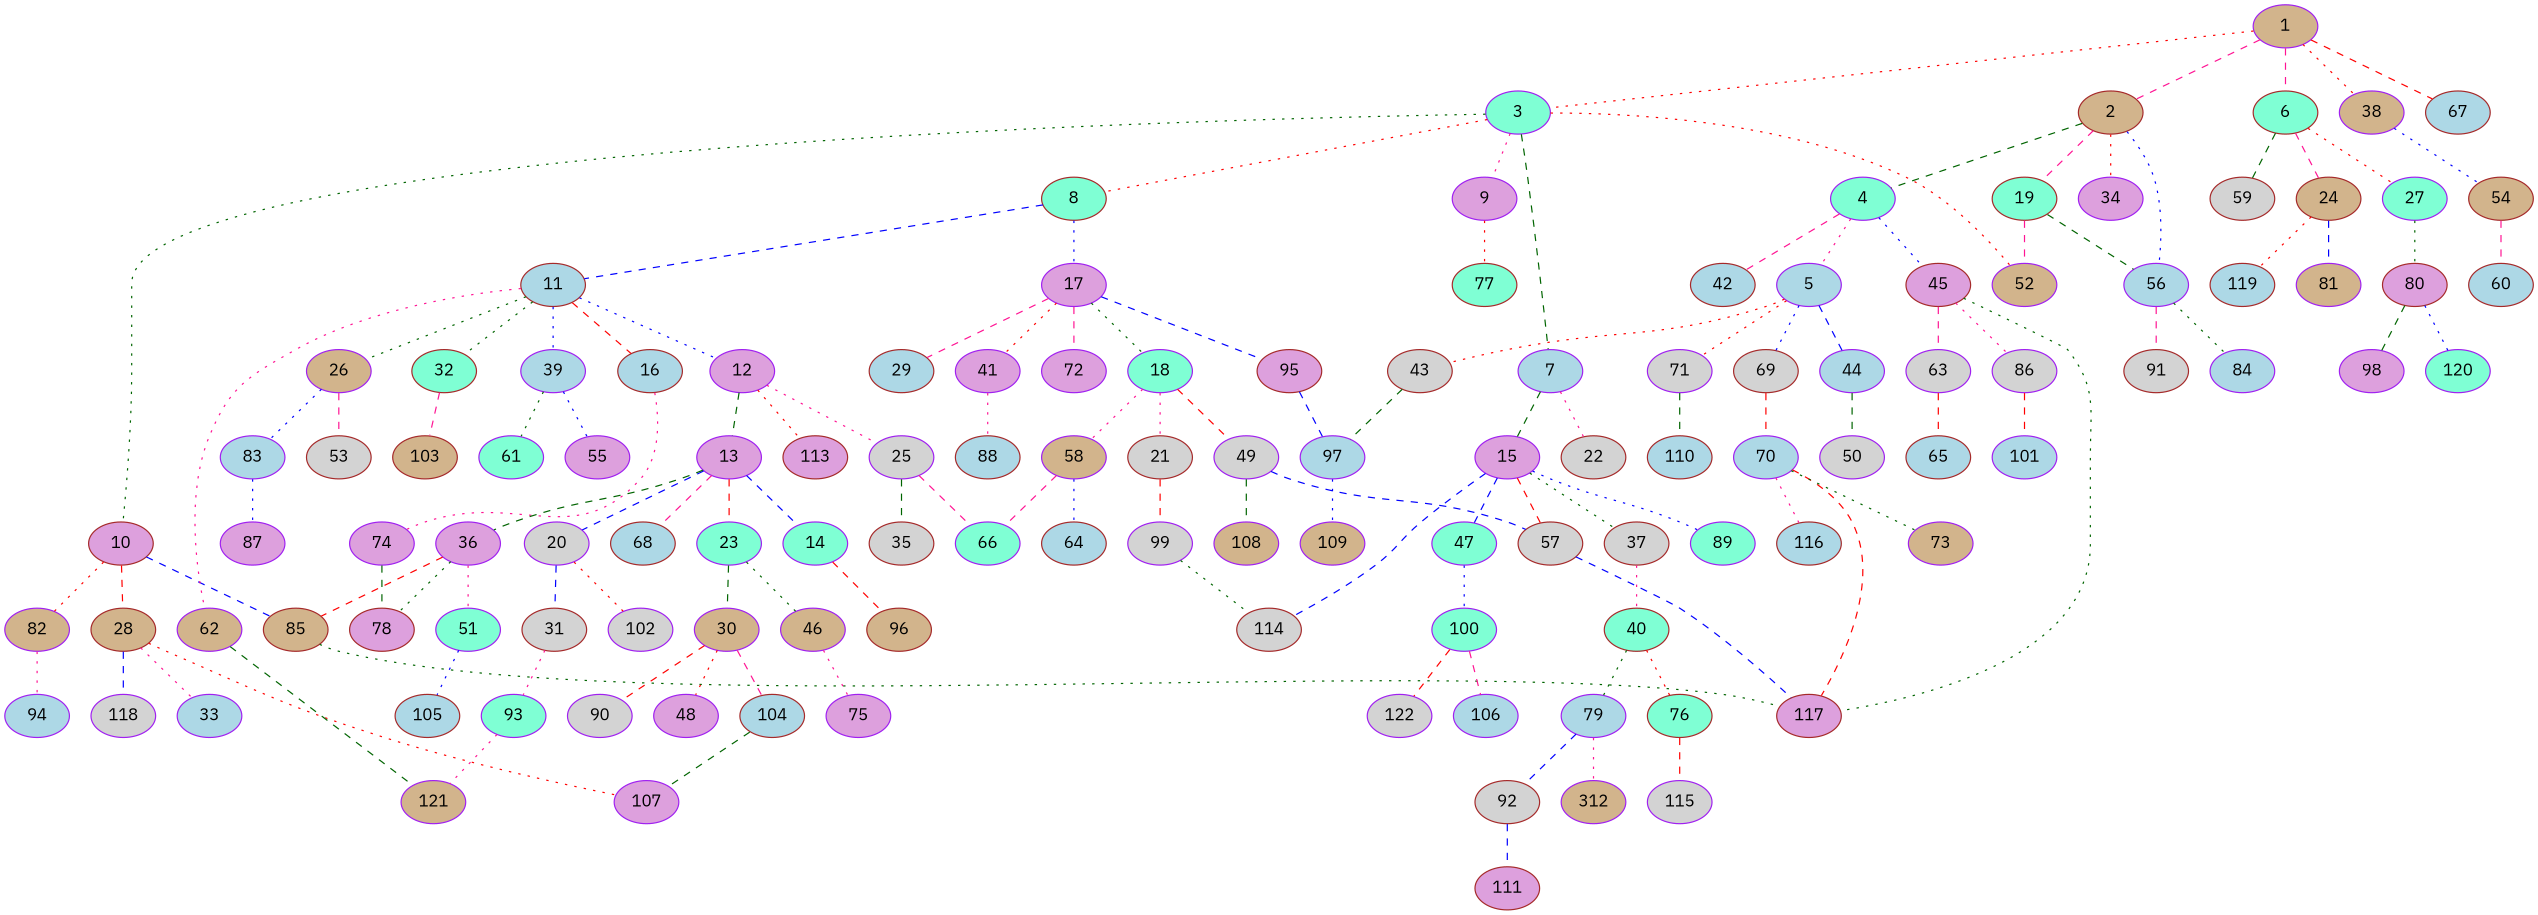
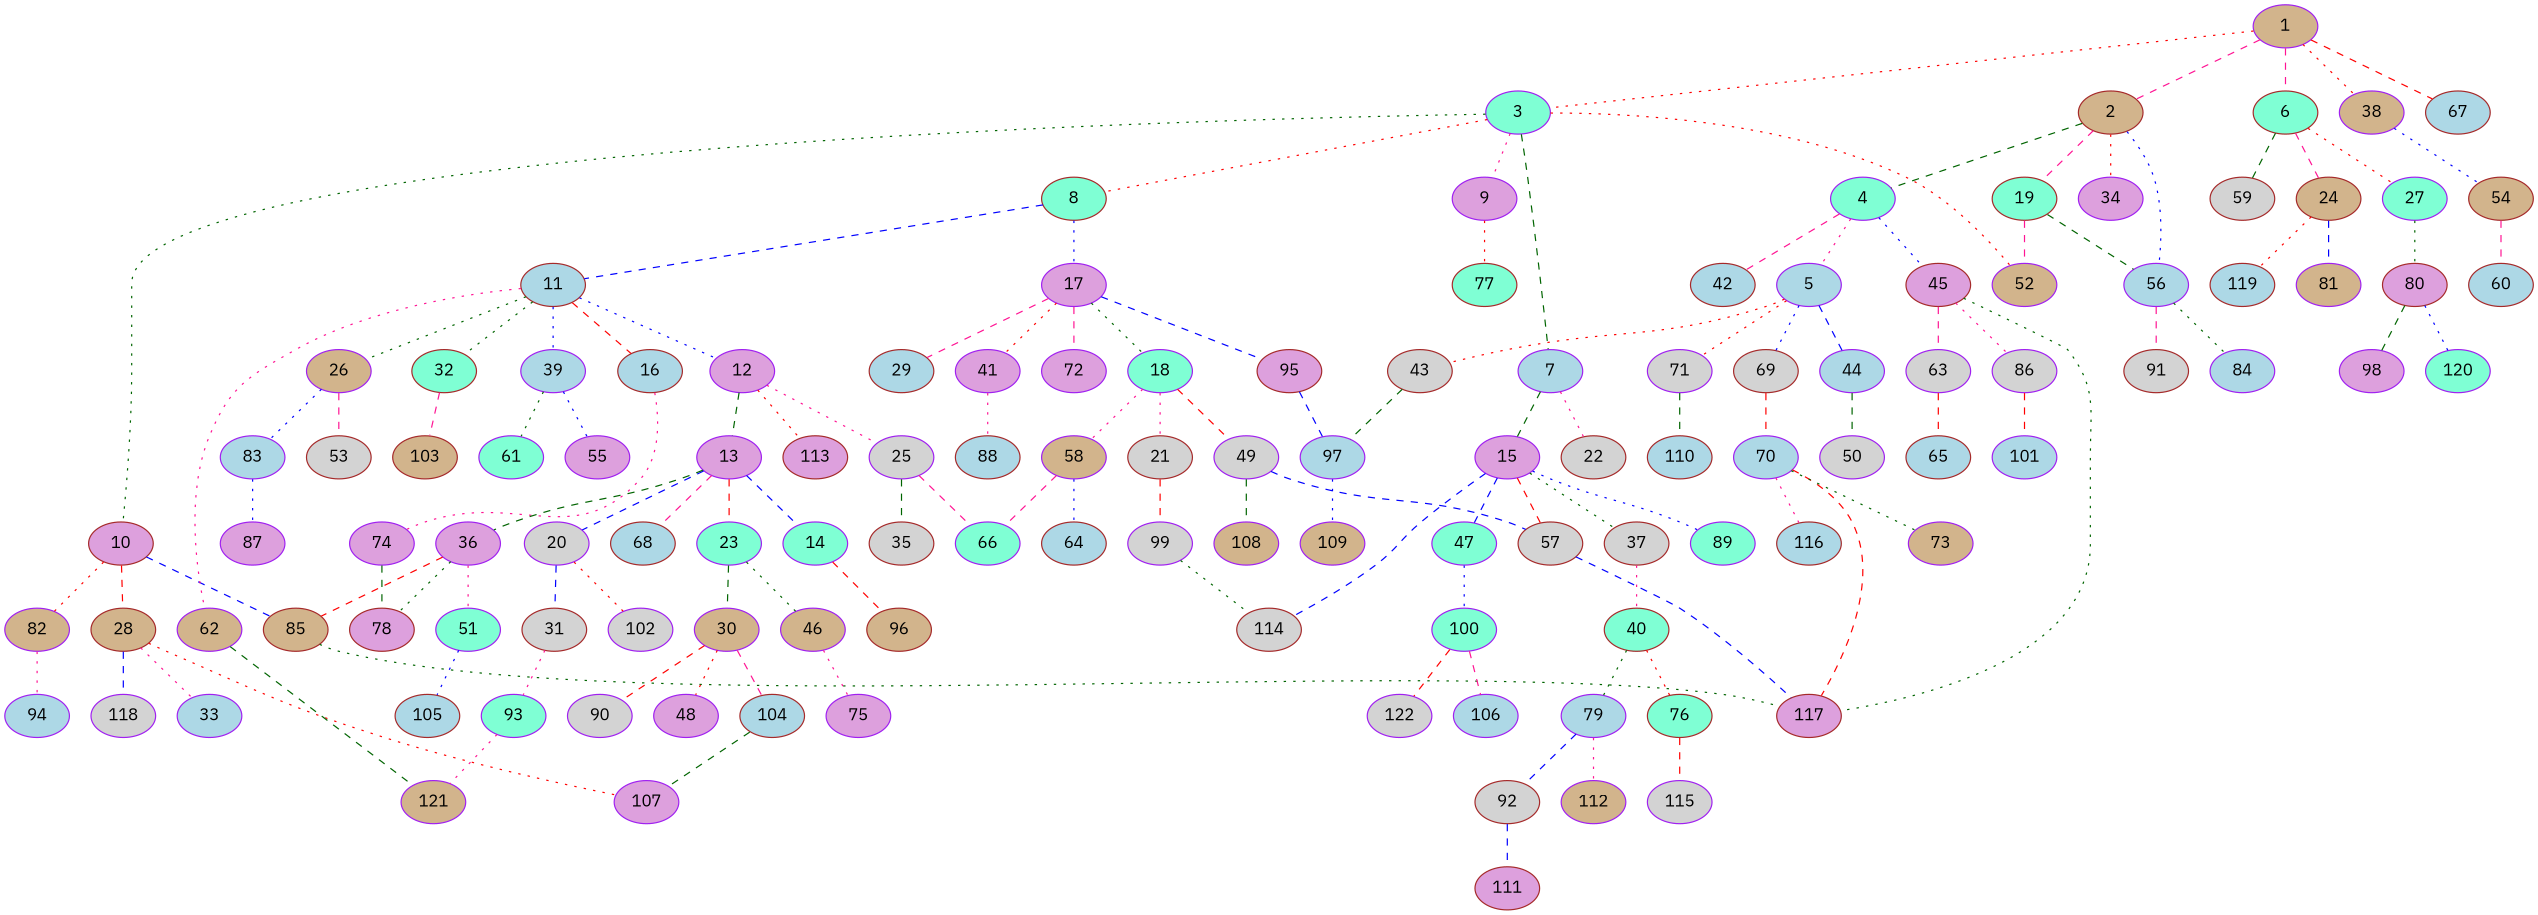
node "312": label "312" -> "112"
